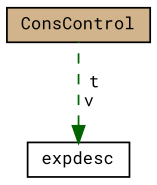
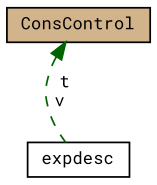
edge "ConsControl" -> "expdesc": reversed
